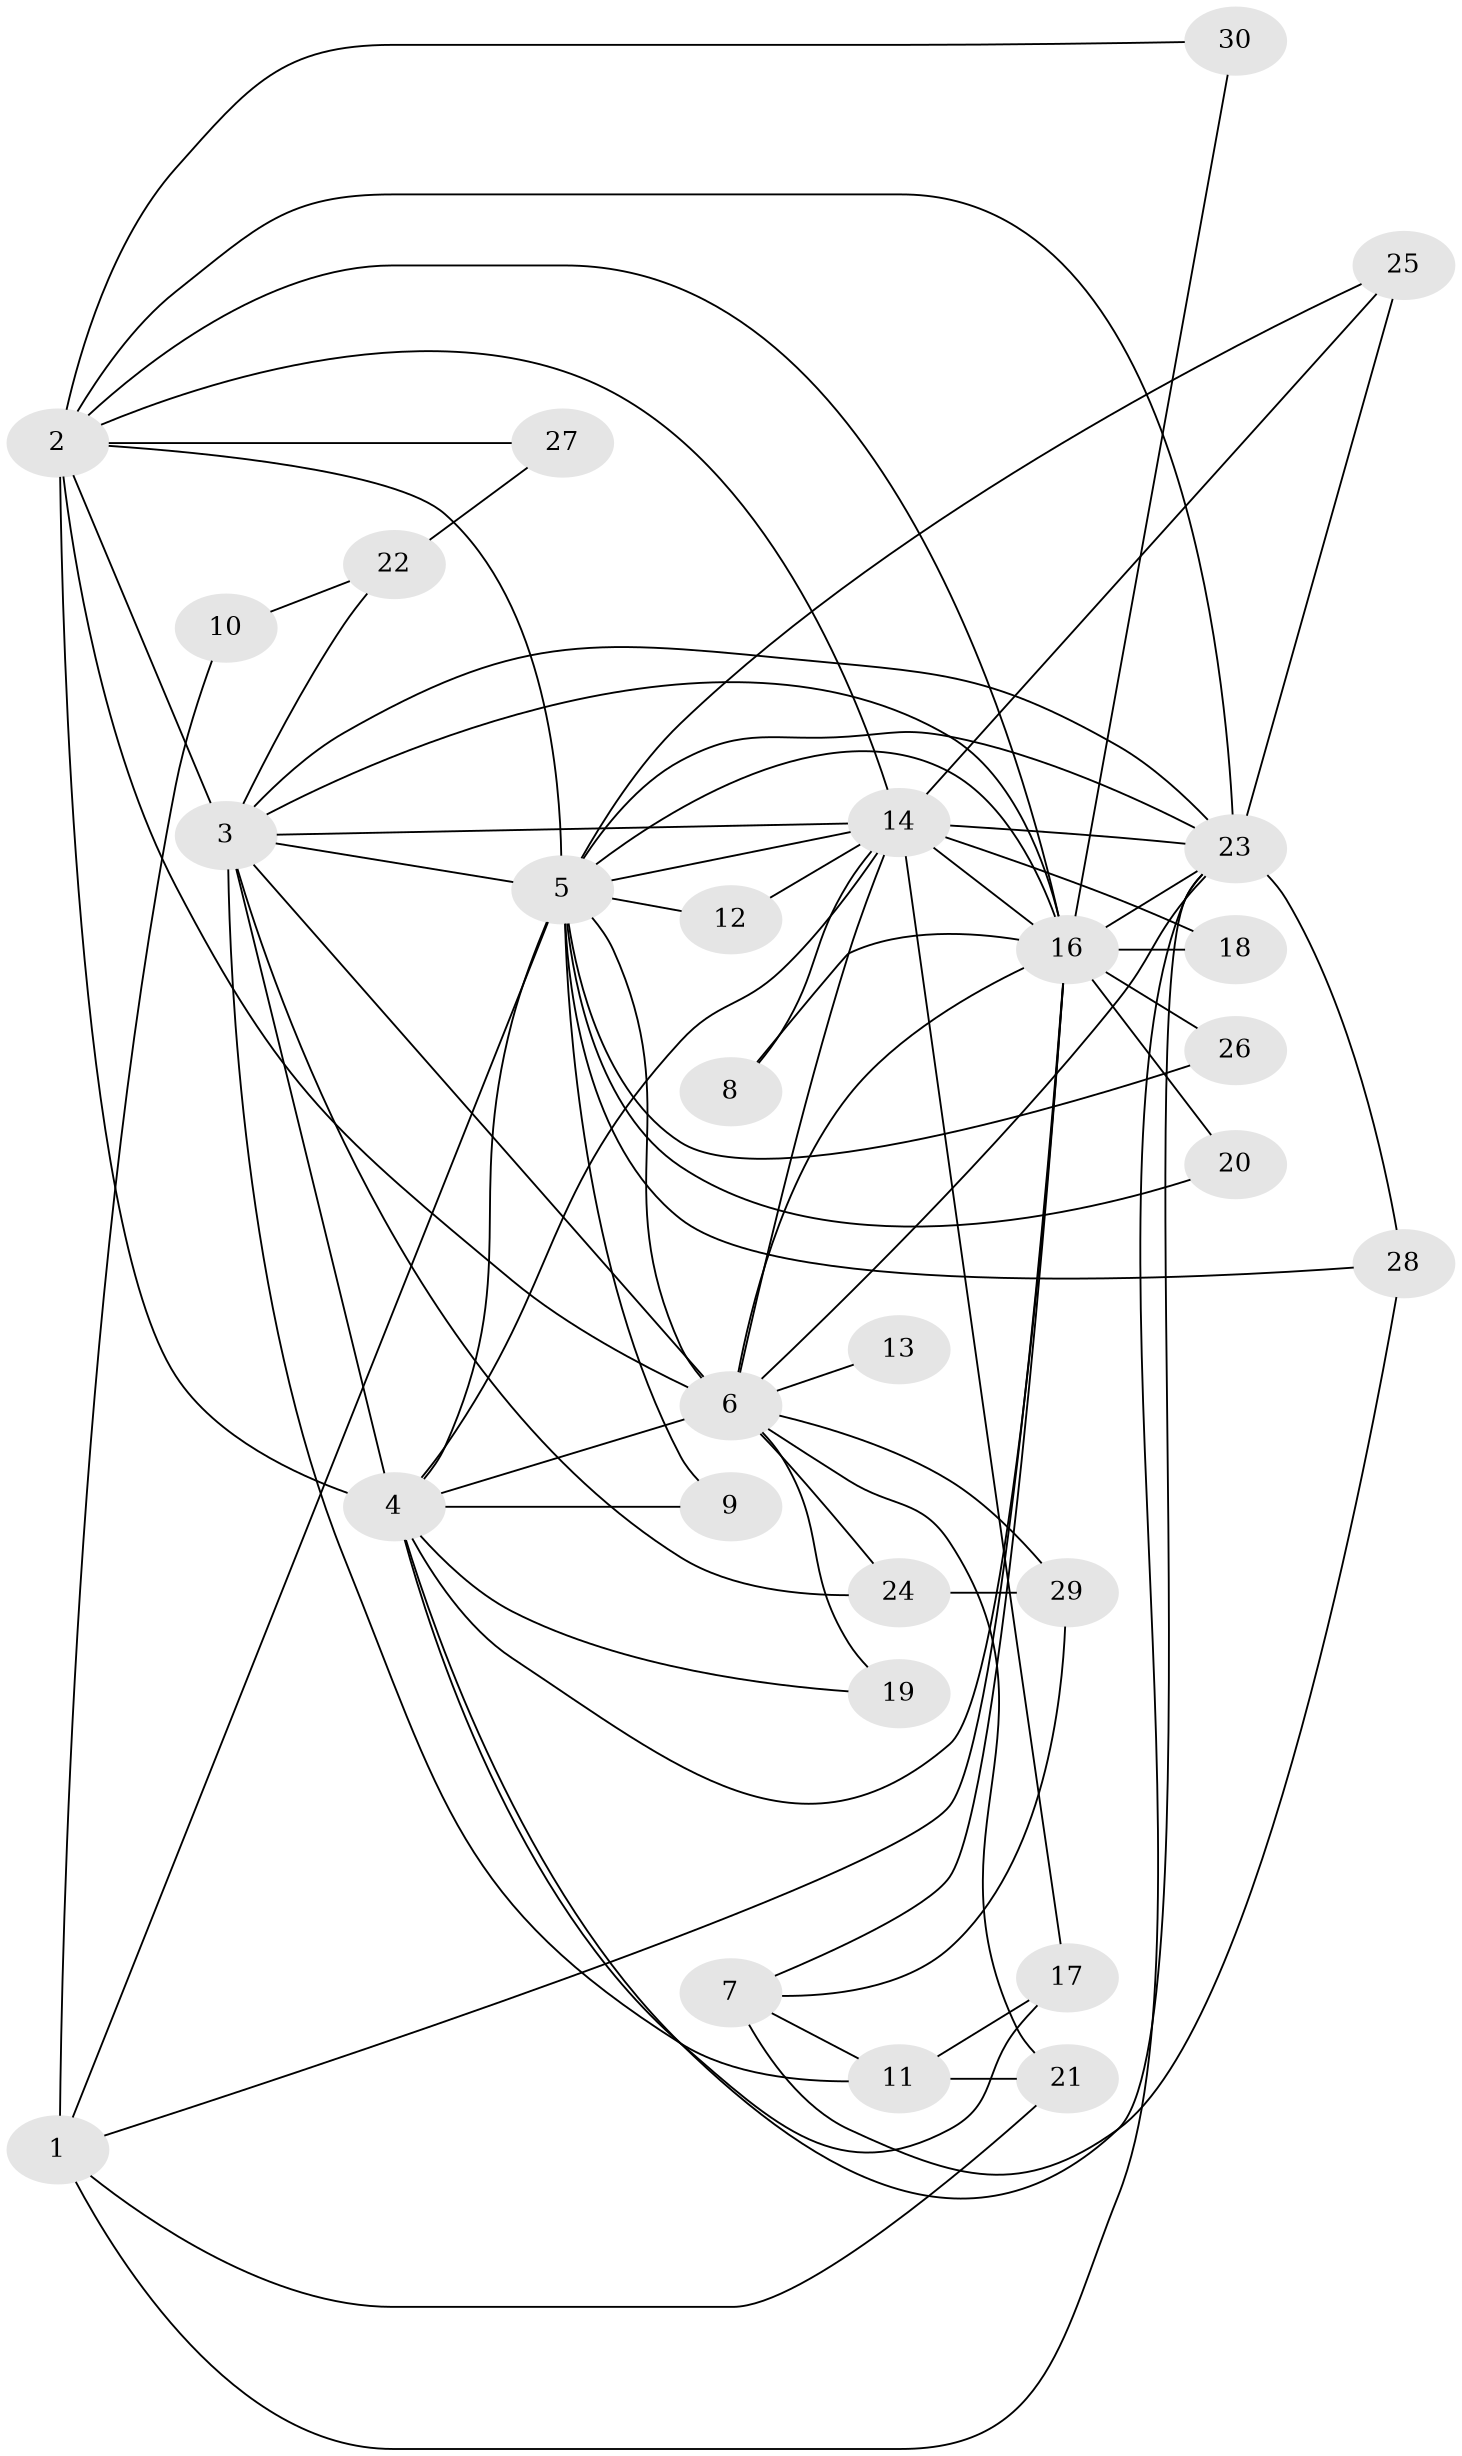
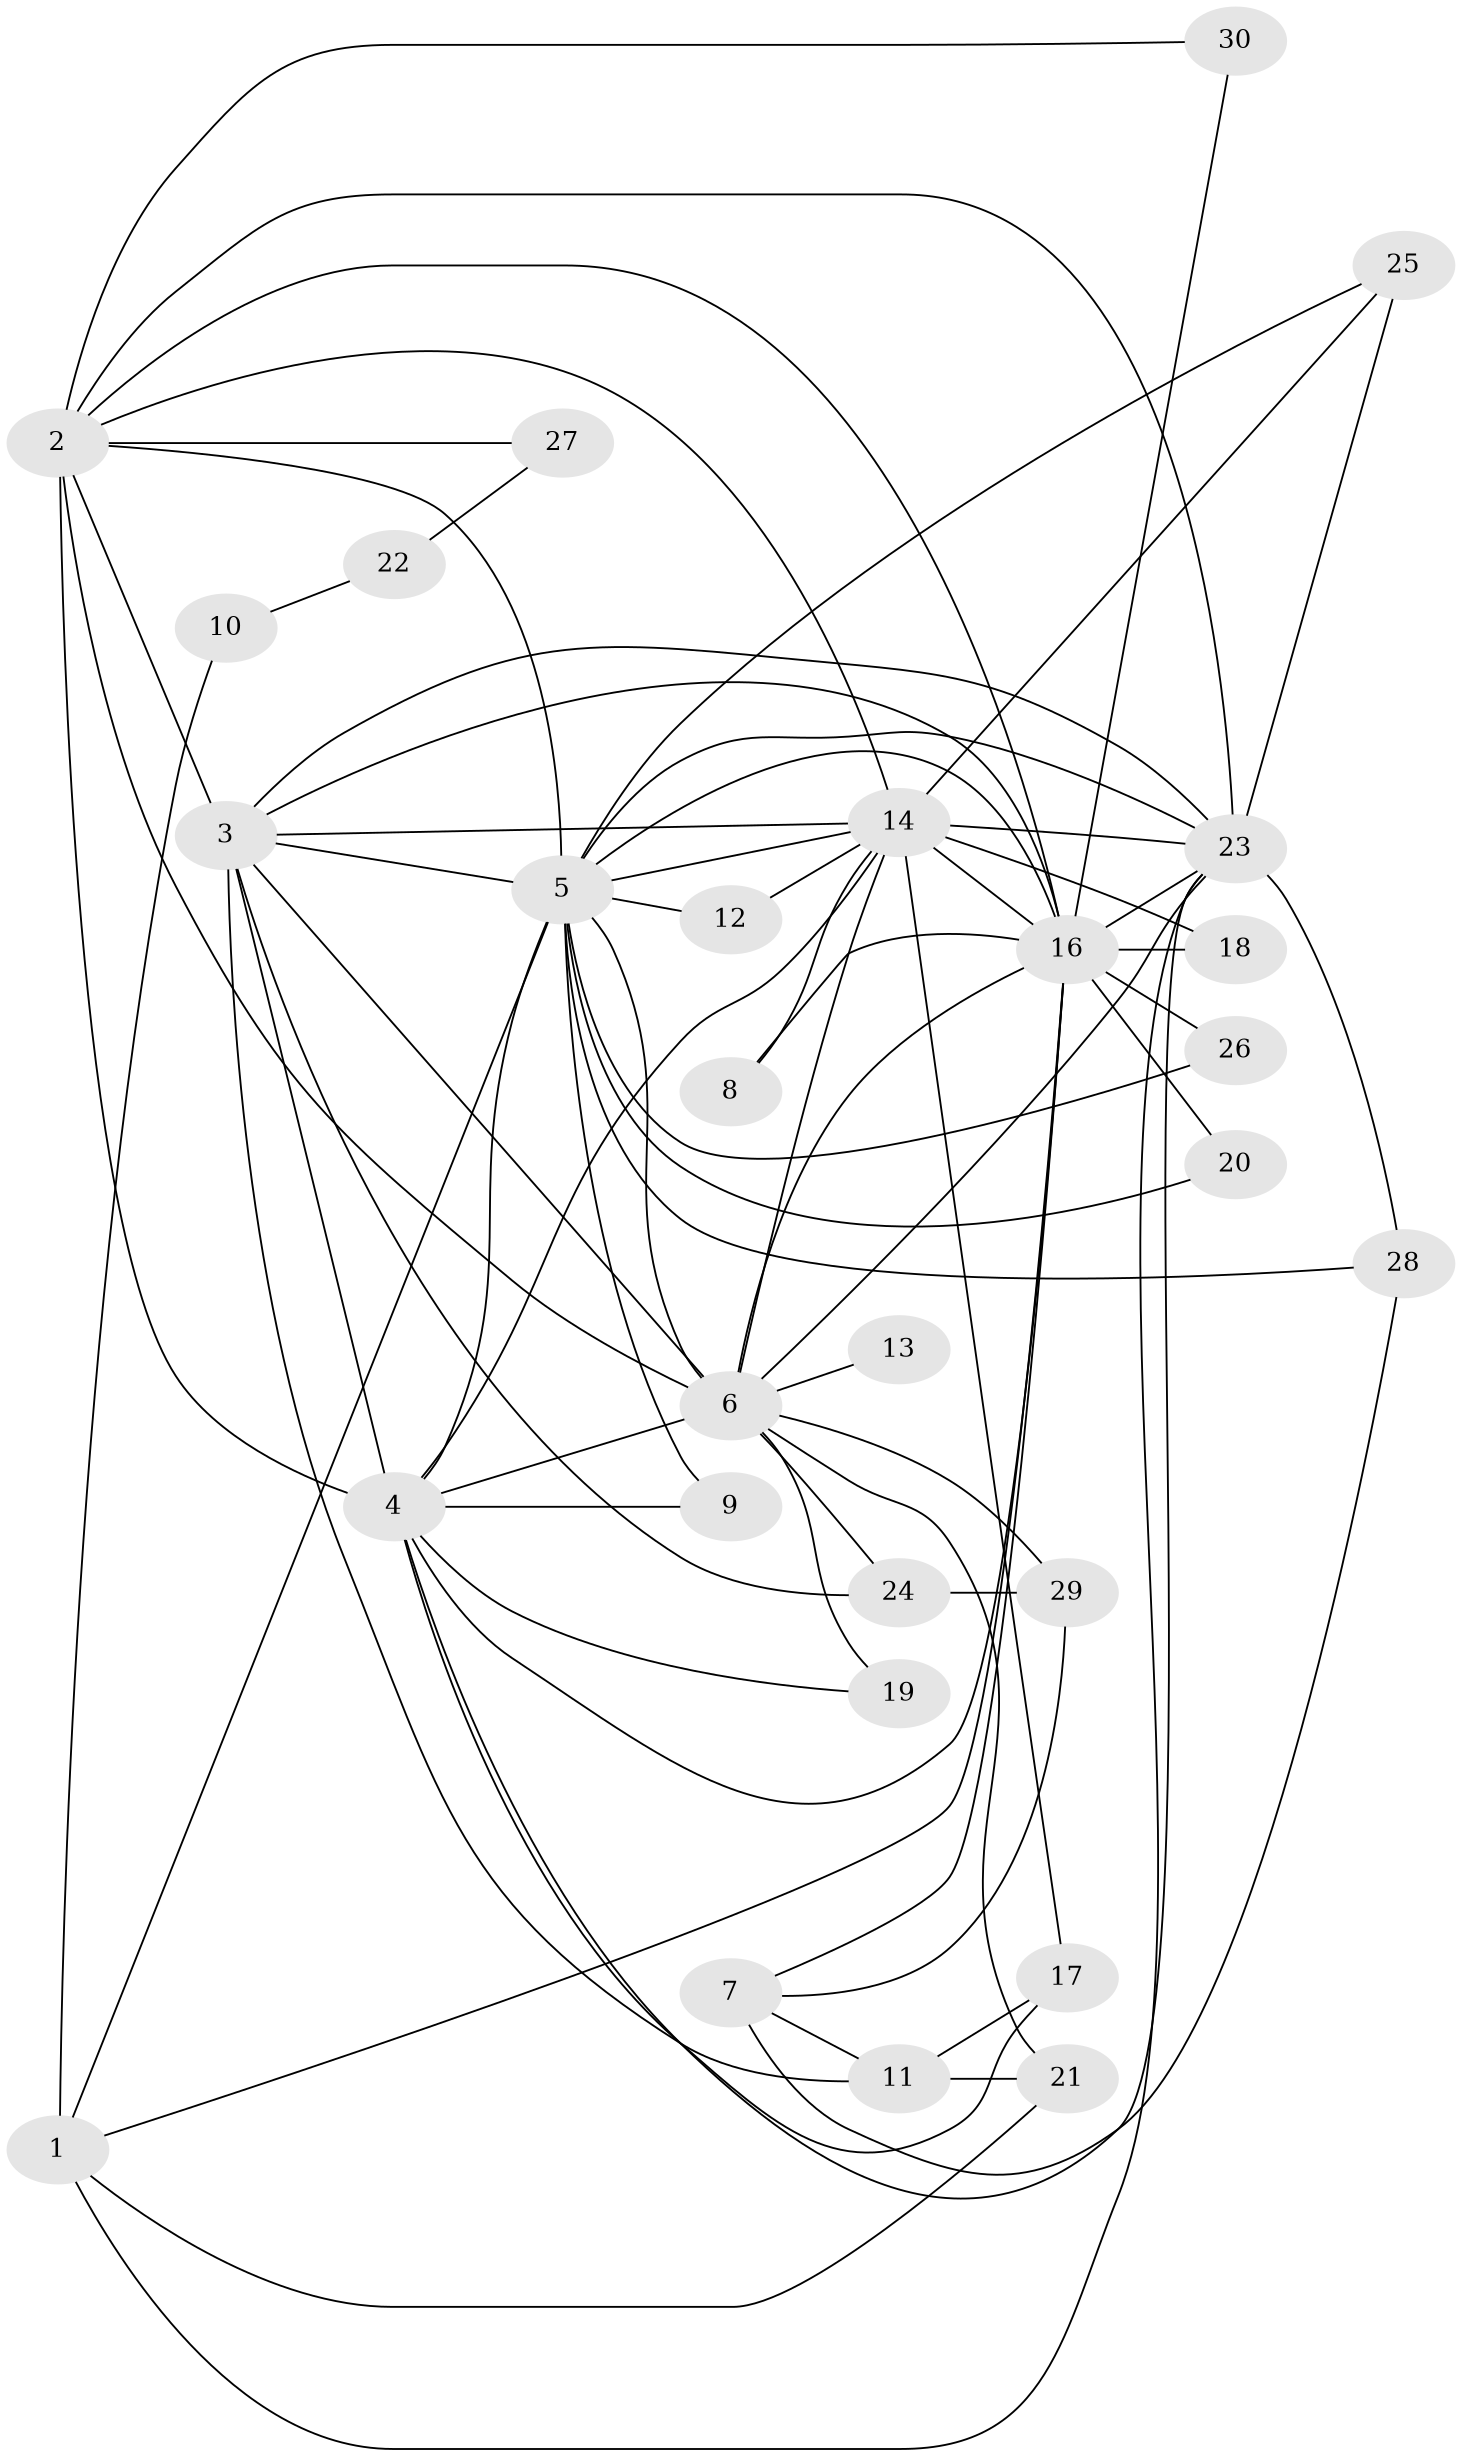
edge "22" -- "3": removed
